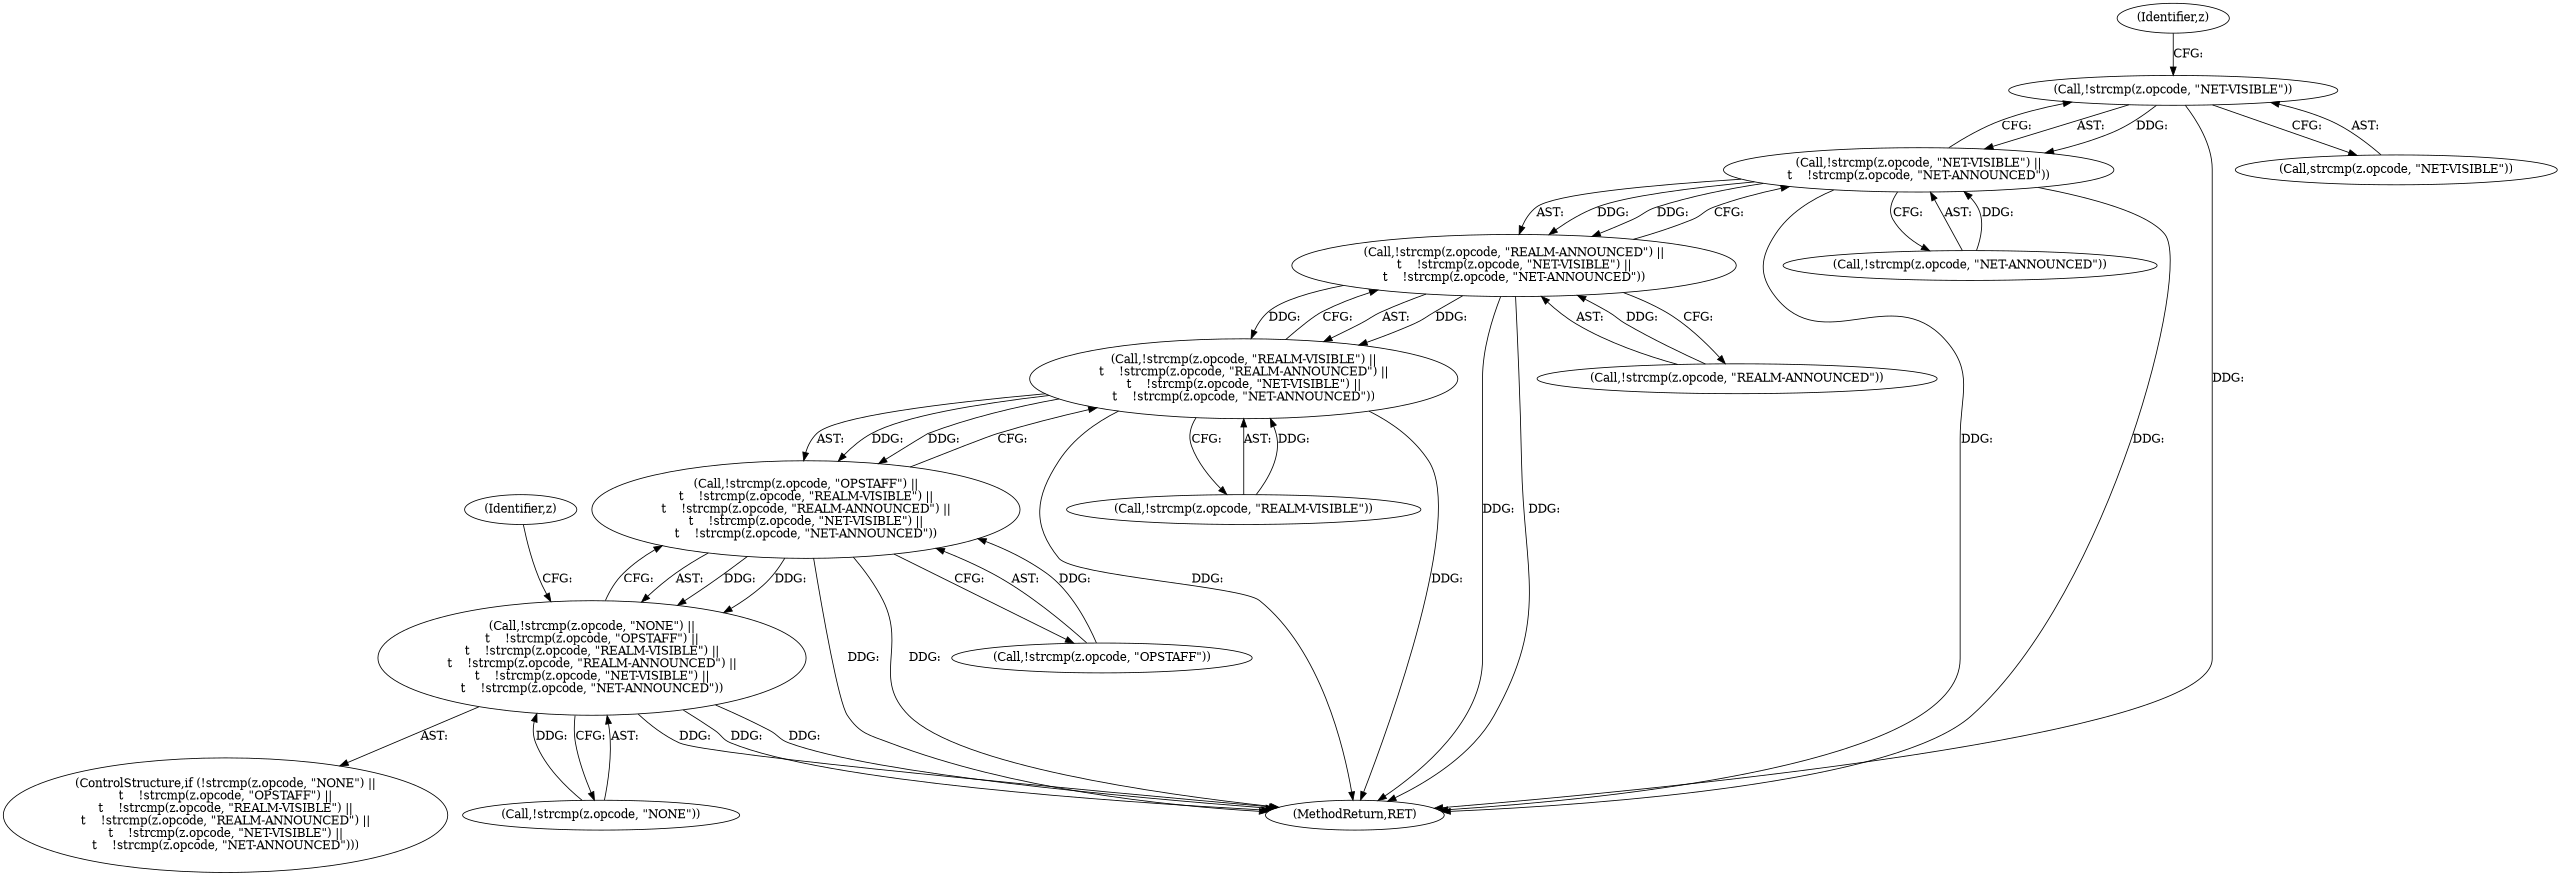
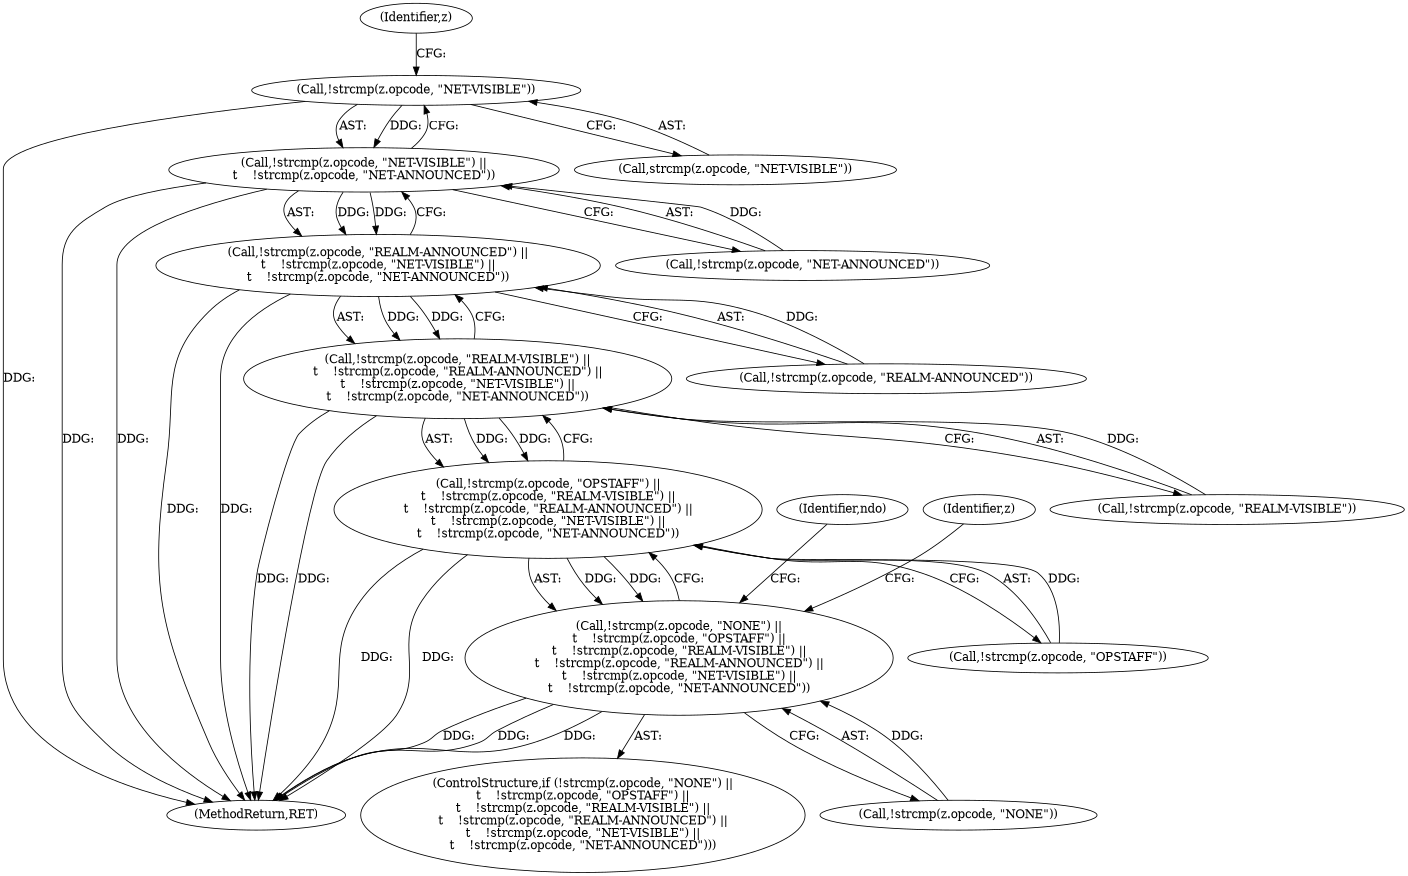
node "(Identifier,ndo)": added
